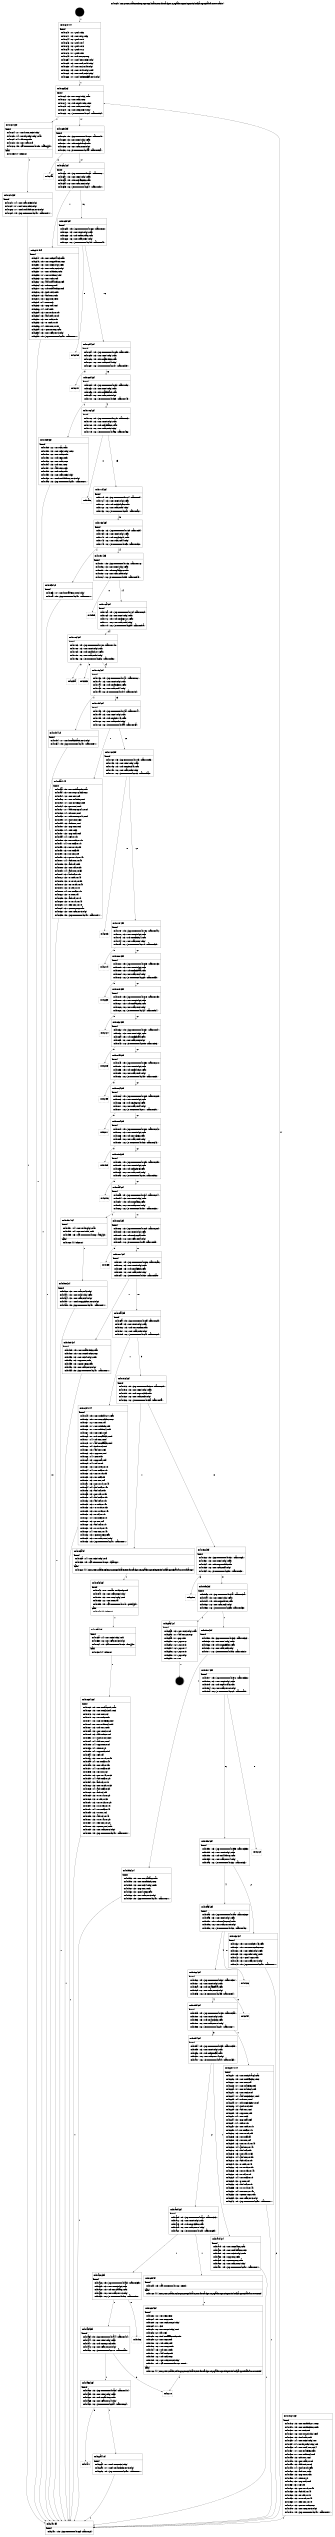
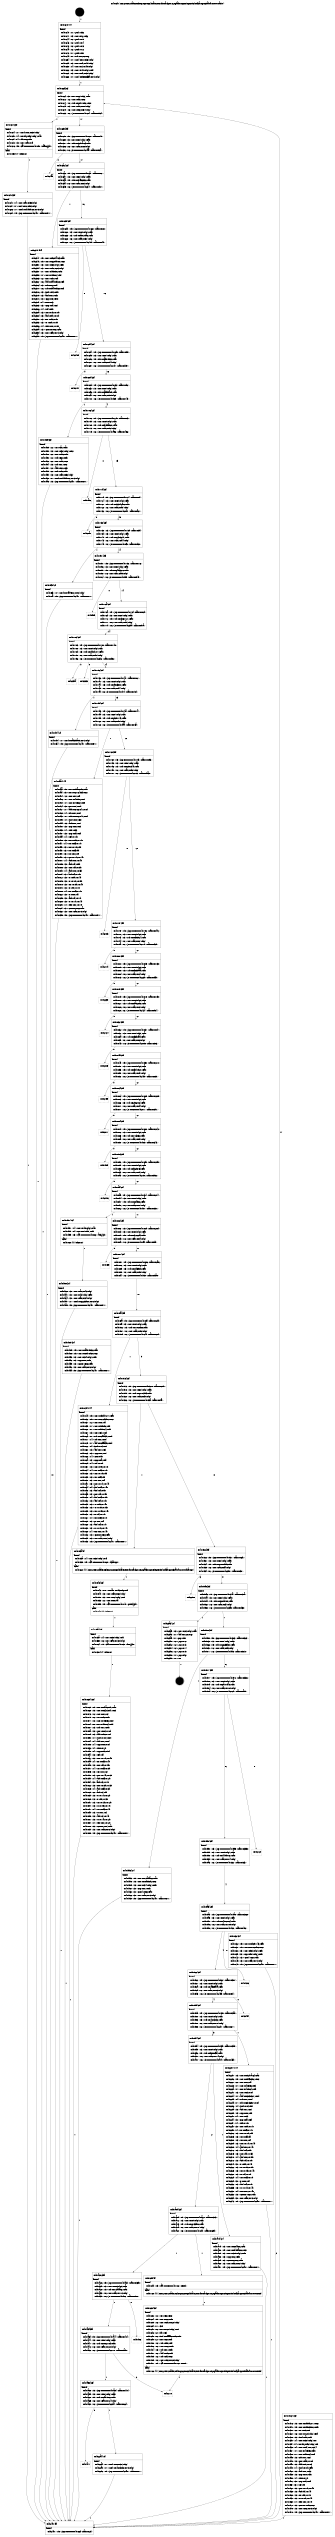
node "0x4020a1": added
edge "0x401832 [25]" -> "0x40184b [25]": removed, label "12"
edge "0x4018e1 [25]" -> "0x401be9 [27]": removed, label "1"
edge "0x40195e [25]" -> "0x401977 [25]": added, label "6"
edge "0x401990 [25]" -> "0x401c32 [27]": removed, label "2"
